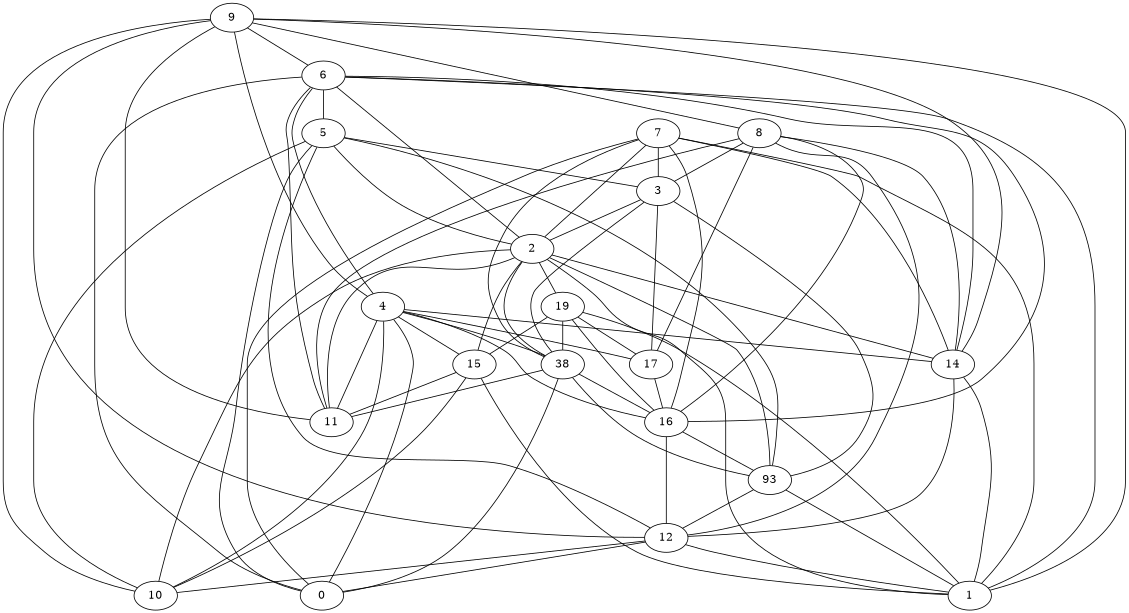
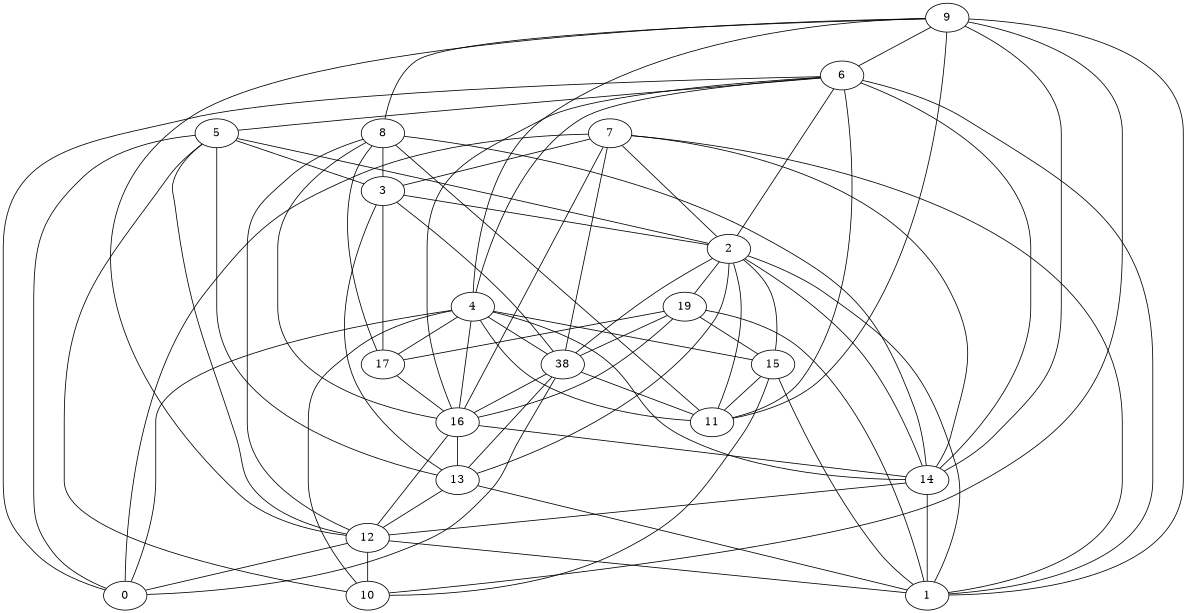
edge "2" -- "10": removed
edge "16" -- "14": added
node "93": label "93" -> "13"
